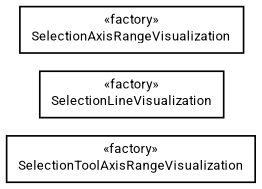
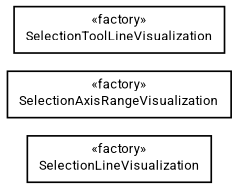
node "SelectionToolLineVisualization": added
node "SelectionToolAxisRangeVisualization": removed
